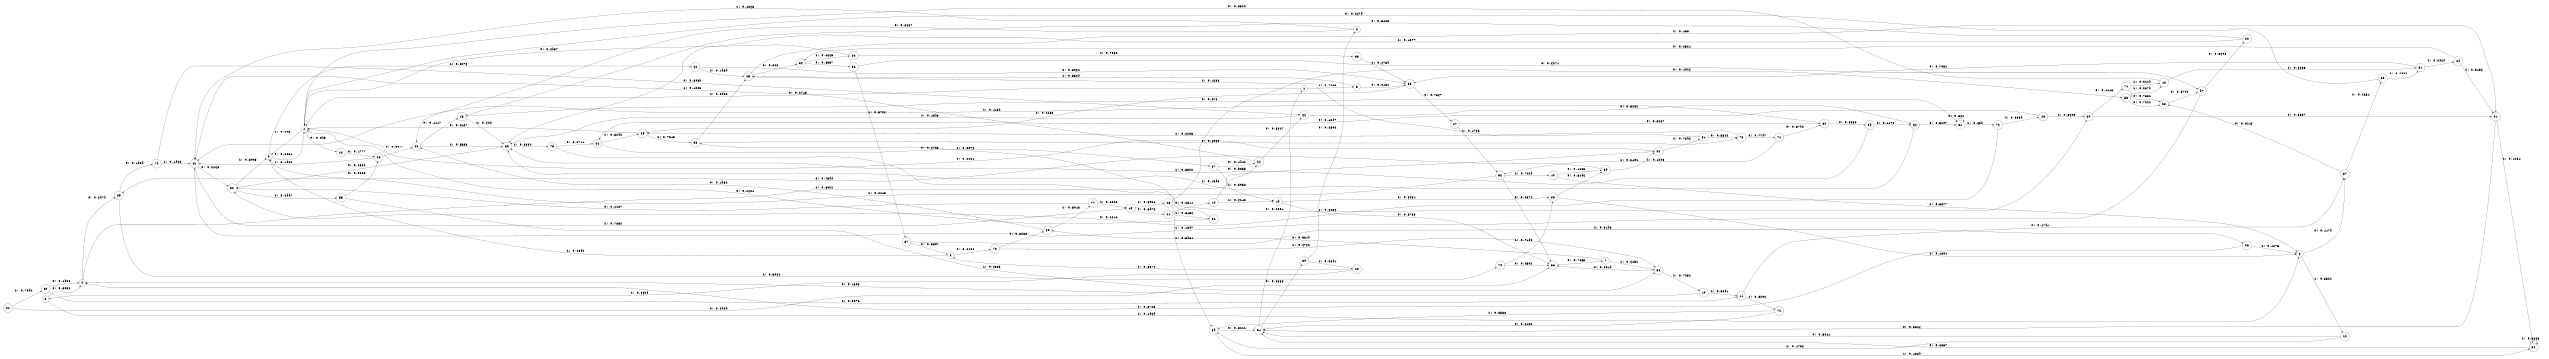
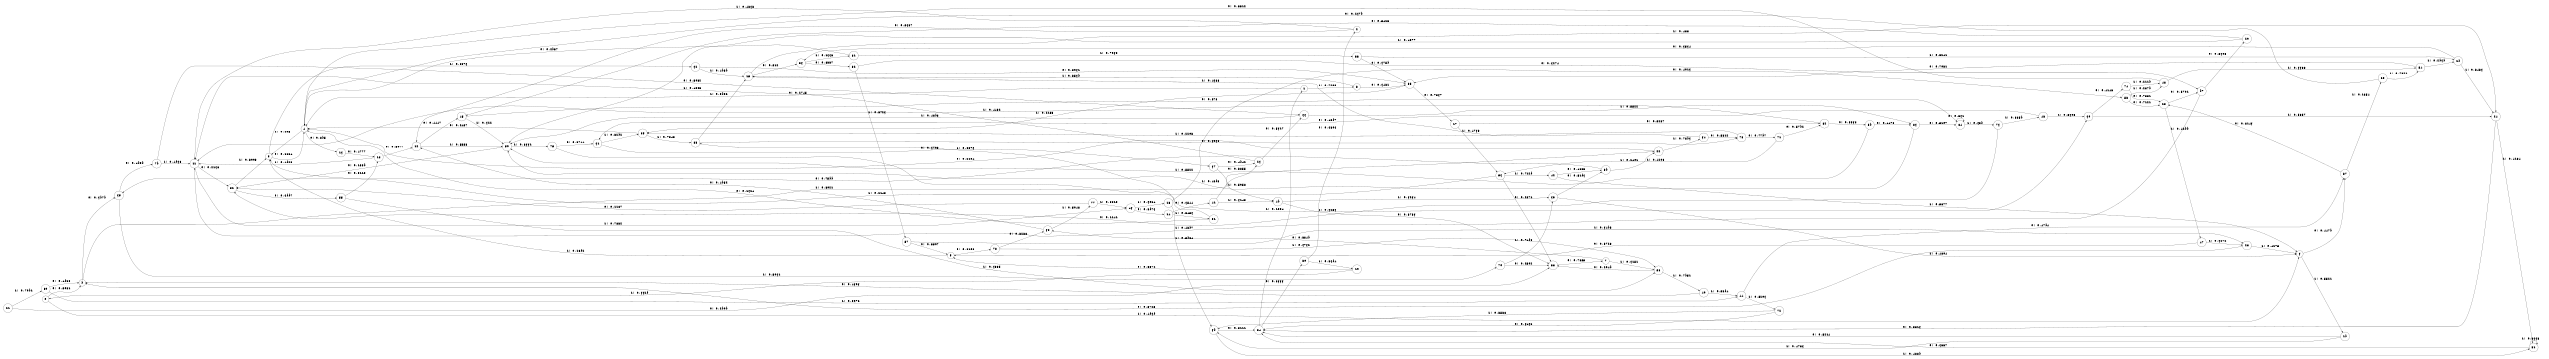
edge "33" -> "29": added, label "1: 0.3241"
edge "66" -> "86": label "0: 0.5102   " -> "1: 0.5522   "
node "47": added
